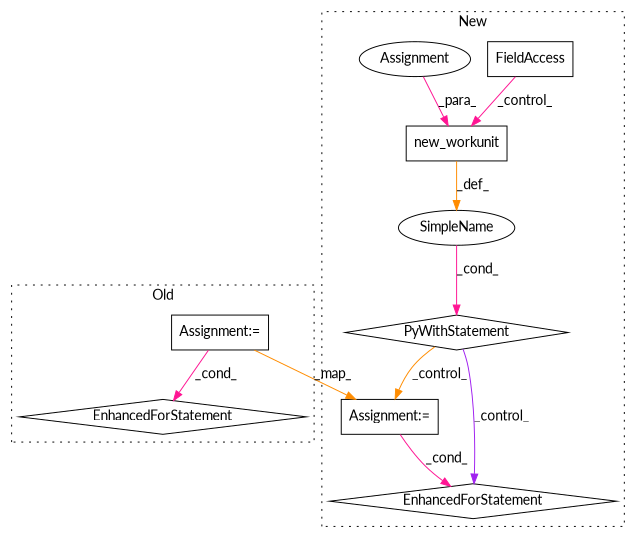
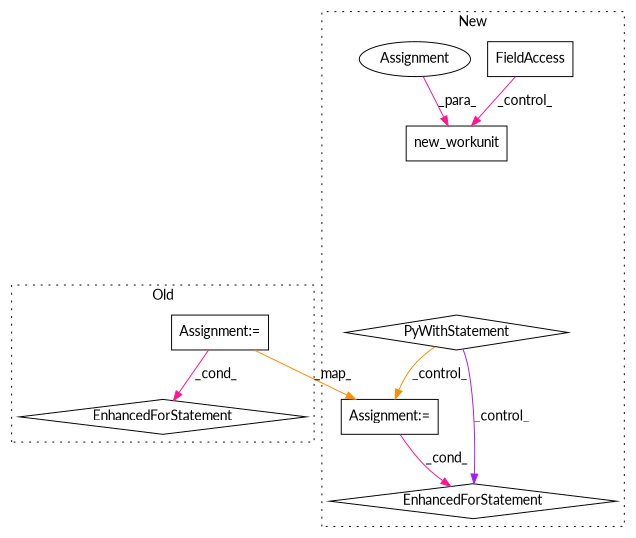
node "SimpleName": removed
